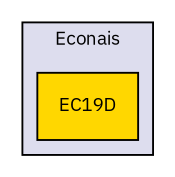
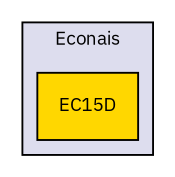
node "EC19D": label "EC19D" -> "EC15D"
